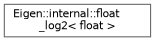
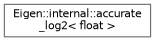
node "Eigen::internal::float _log2< float >": label "Eigen::internal::float _log2< float >" -> "Eigen::internal::accurate _log2< float >"
